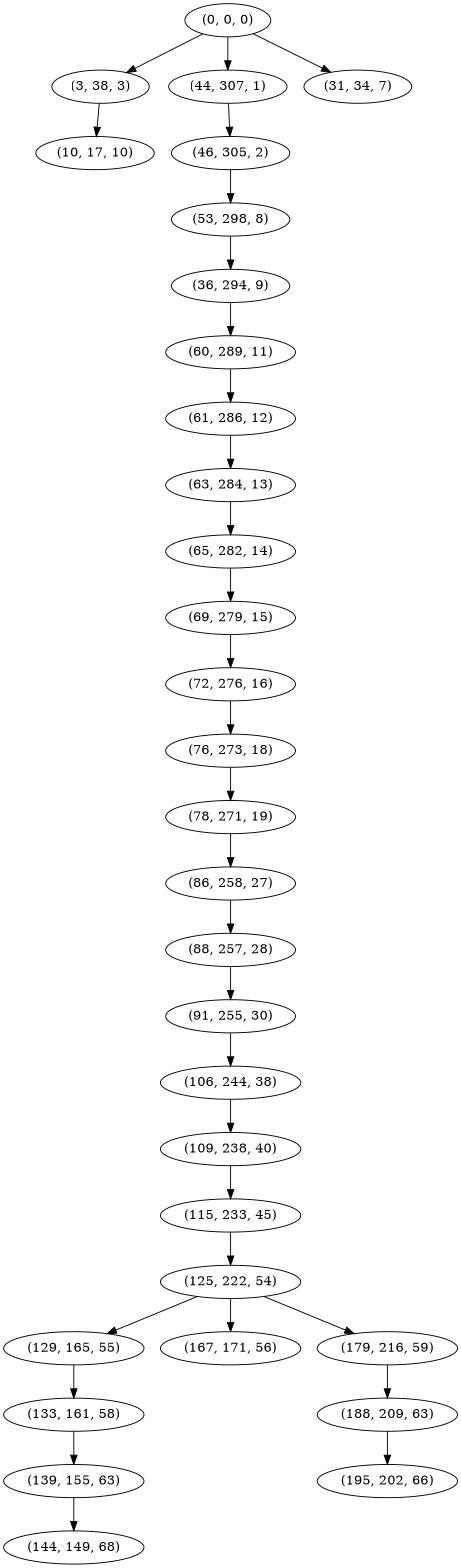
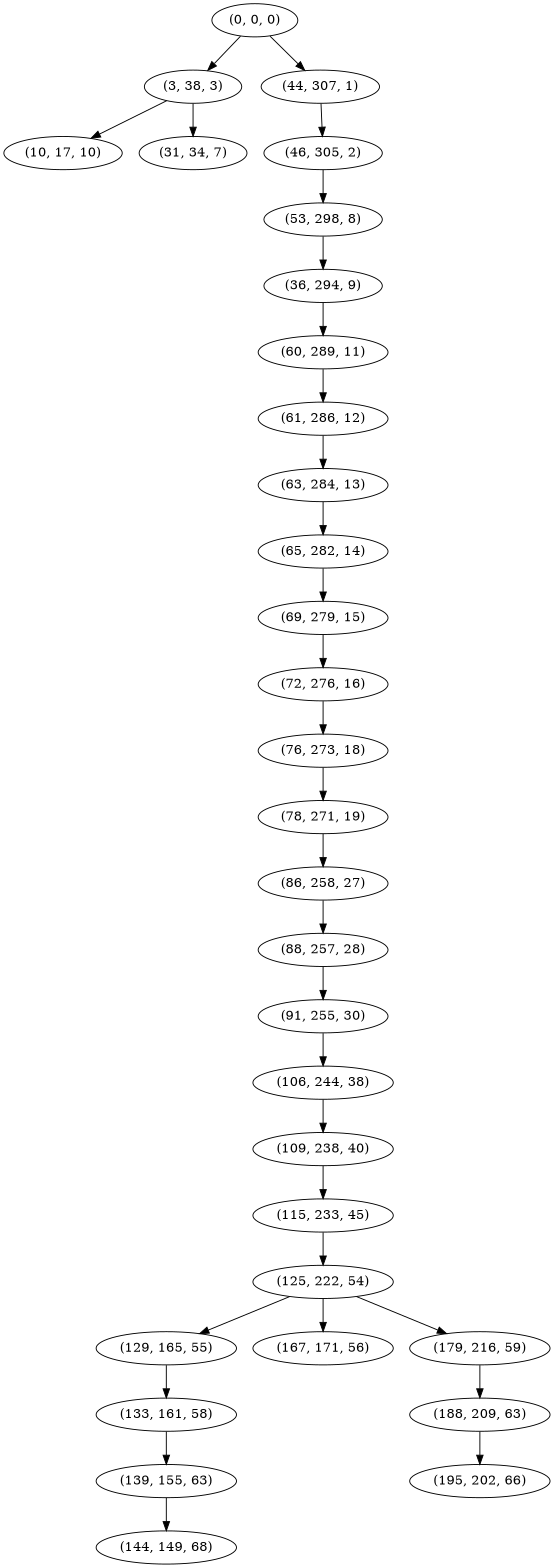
edge "(0, 0, 0)" -> "(31, 34, 7)": now "(3, 38, 3)" -> "(31, 34, 7)"
